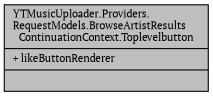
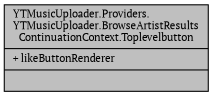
node "YTMusicUploader.Providers.": text "RequestModels.BrowseArtistResults" -> "YTMusicUploader.BrowseArtistResults"
